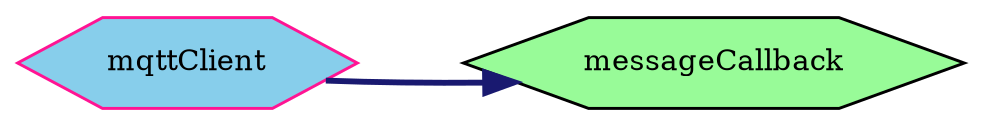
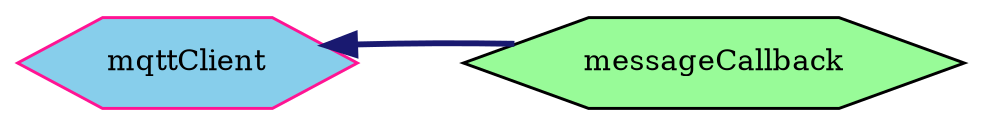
edge "mqttClient" -> "messageCallback": reversed
